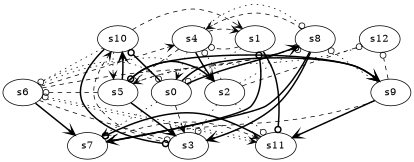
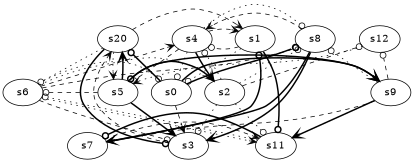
node "s10": label "s10" -> "s20"
edge "s4" -> "s0": arrowhead vee -> odot
edge "s5" -> "s8": removed
edge "s0" -> "s8": arrowhead vee -> odot
edge "s6" -> "s7": removed
edge "s0" -> "s7": removed
